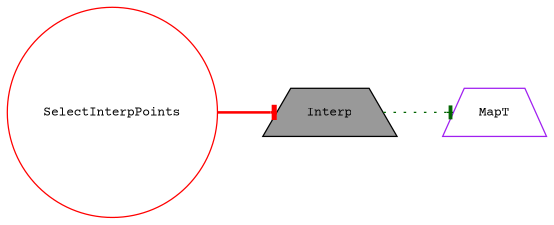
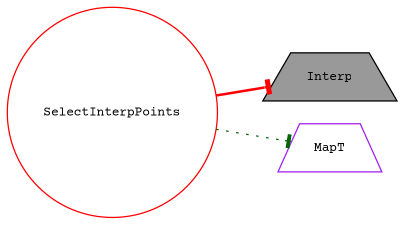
edge "Interp" -> "MapT": now "SelectInterpPoints" -> "MapT"
